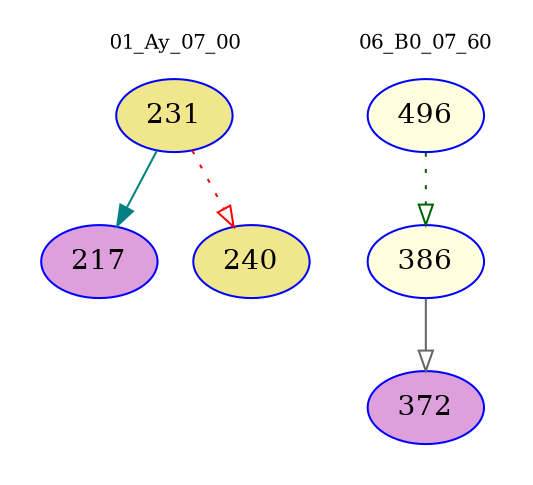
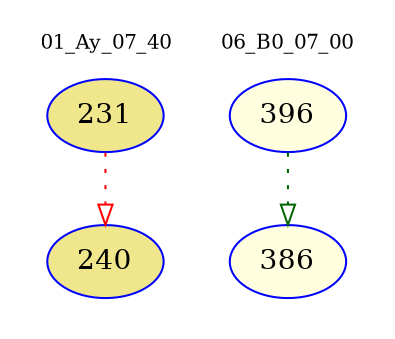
cluster "01_Ay_07_00": label "01_Ay_07_00" -> "01_Ay_07_40"
cluster "06_B0_07_60": label "06_B0_07_60" -> "06_B0_07_00"
node "496": label "496" -> "396"
node "217": removed
node "372": removed
